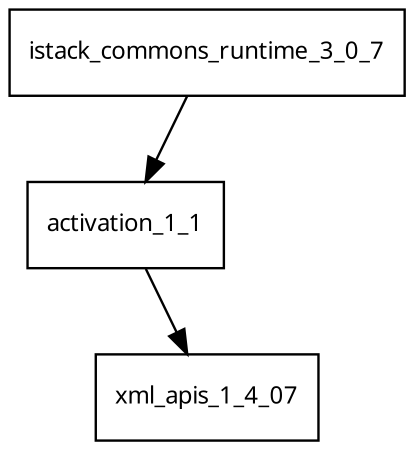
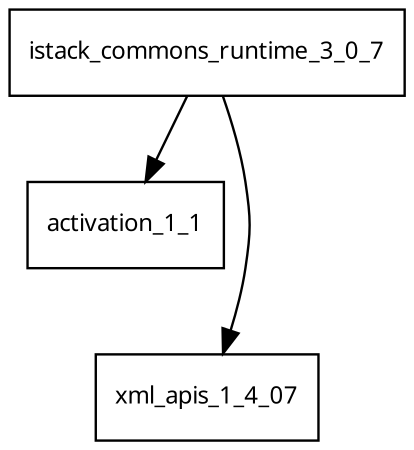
edge "activation_1_1" -> "xml_apis_1_4_07": now "istack_commons_runtime_3_0_7" -> "xml_apis_1_4_07"
